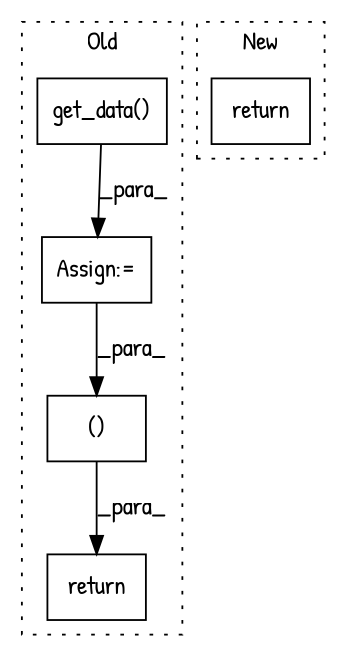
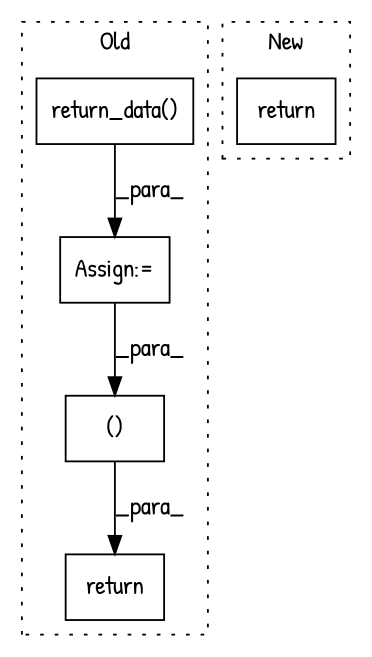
node "get_data()": label "get_data()" -> "return_data()"
